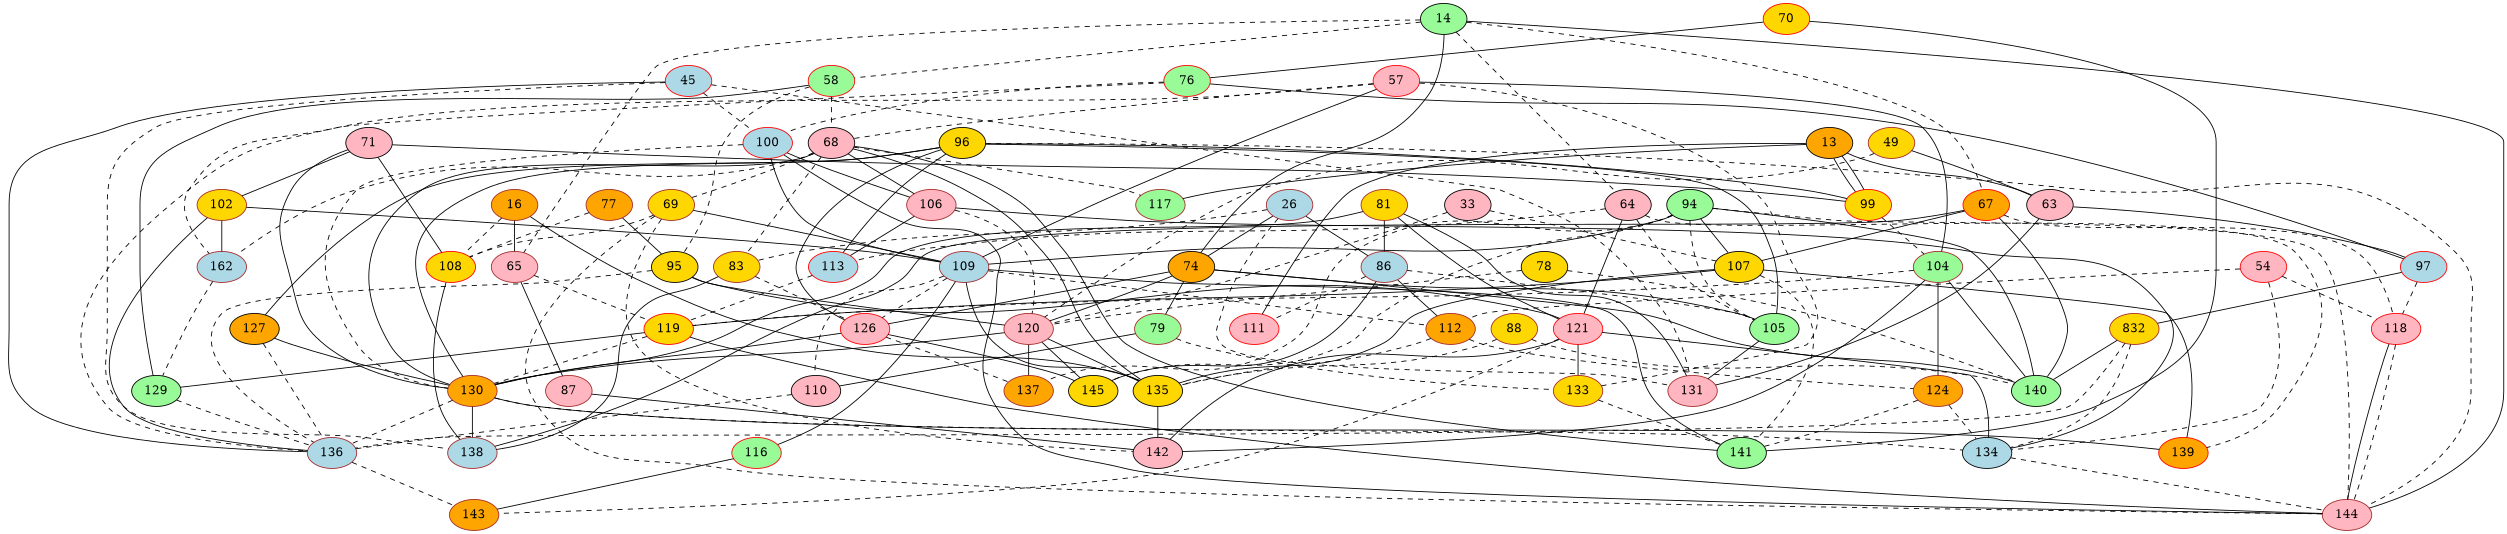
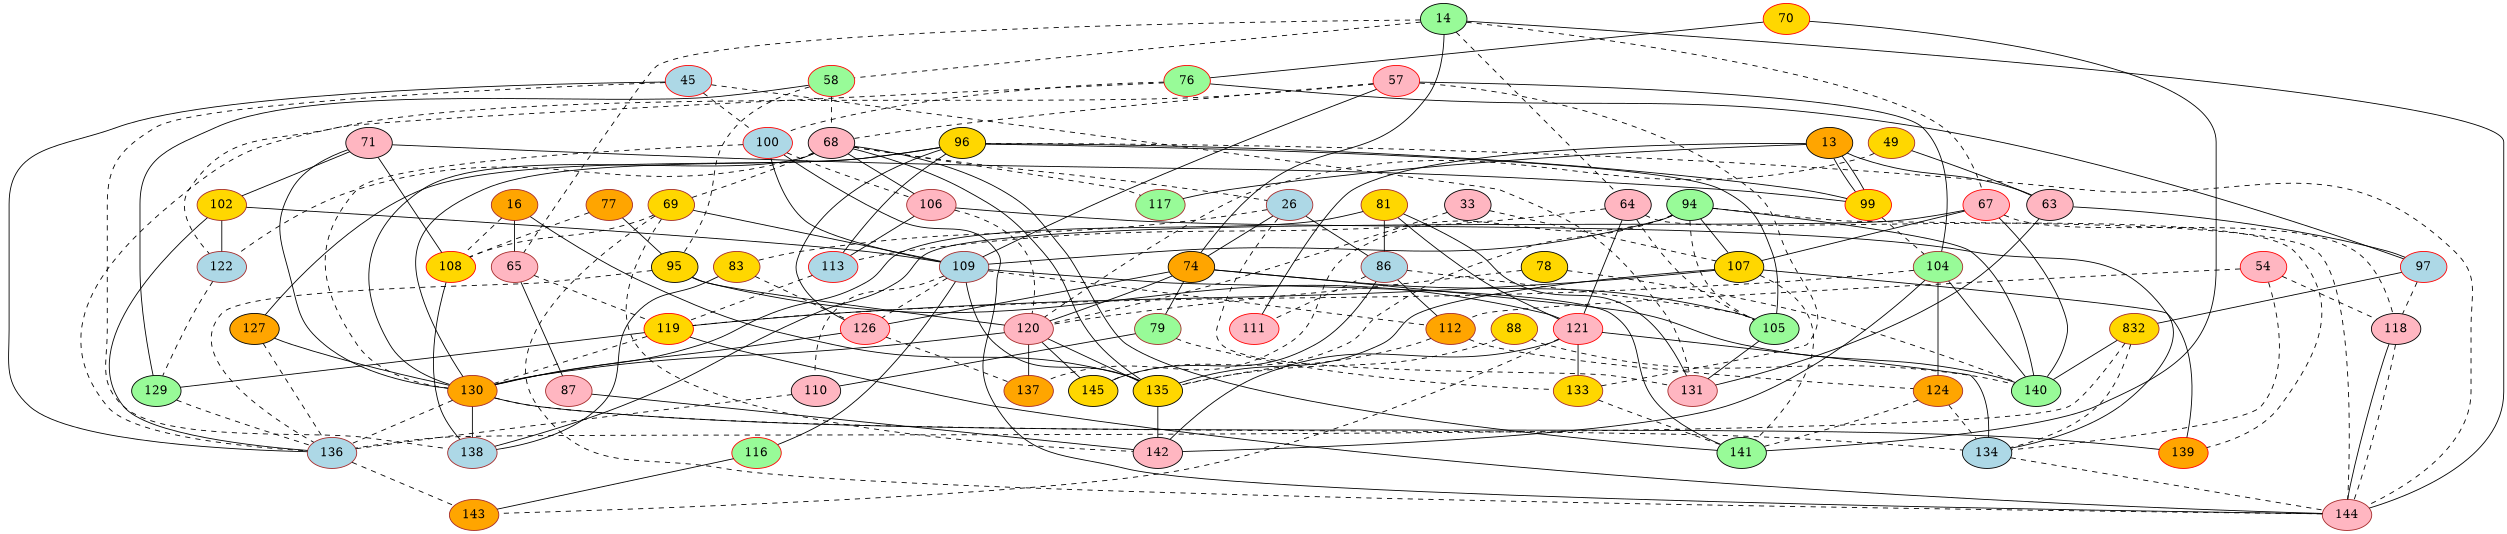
edge "100" -- "106": style solid -> dashed
edge "68" -- "83": now "68" -- "26"
node "67": fillcolor orange -> lightpink
node "162": label "162" -> "122"
node "118": color red -> black
edge "126" -- "145": removed
